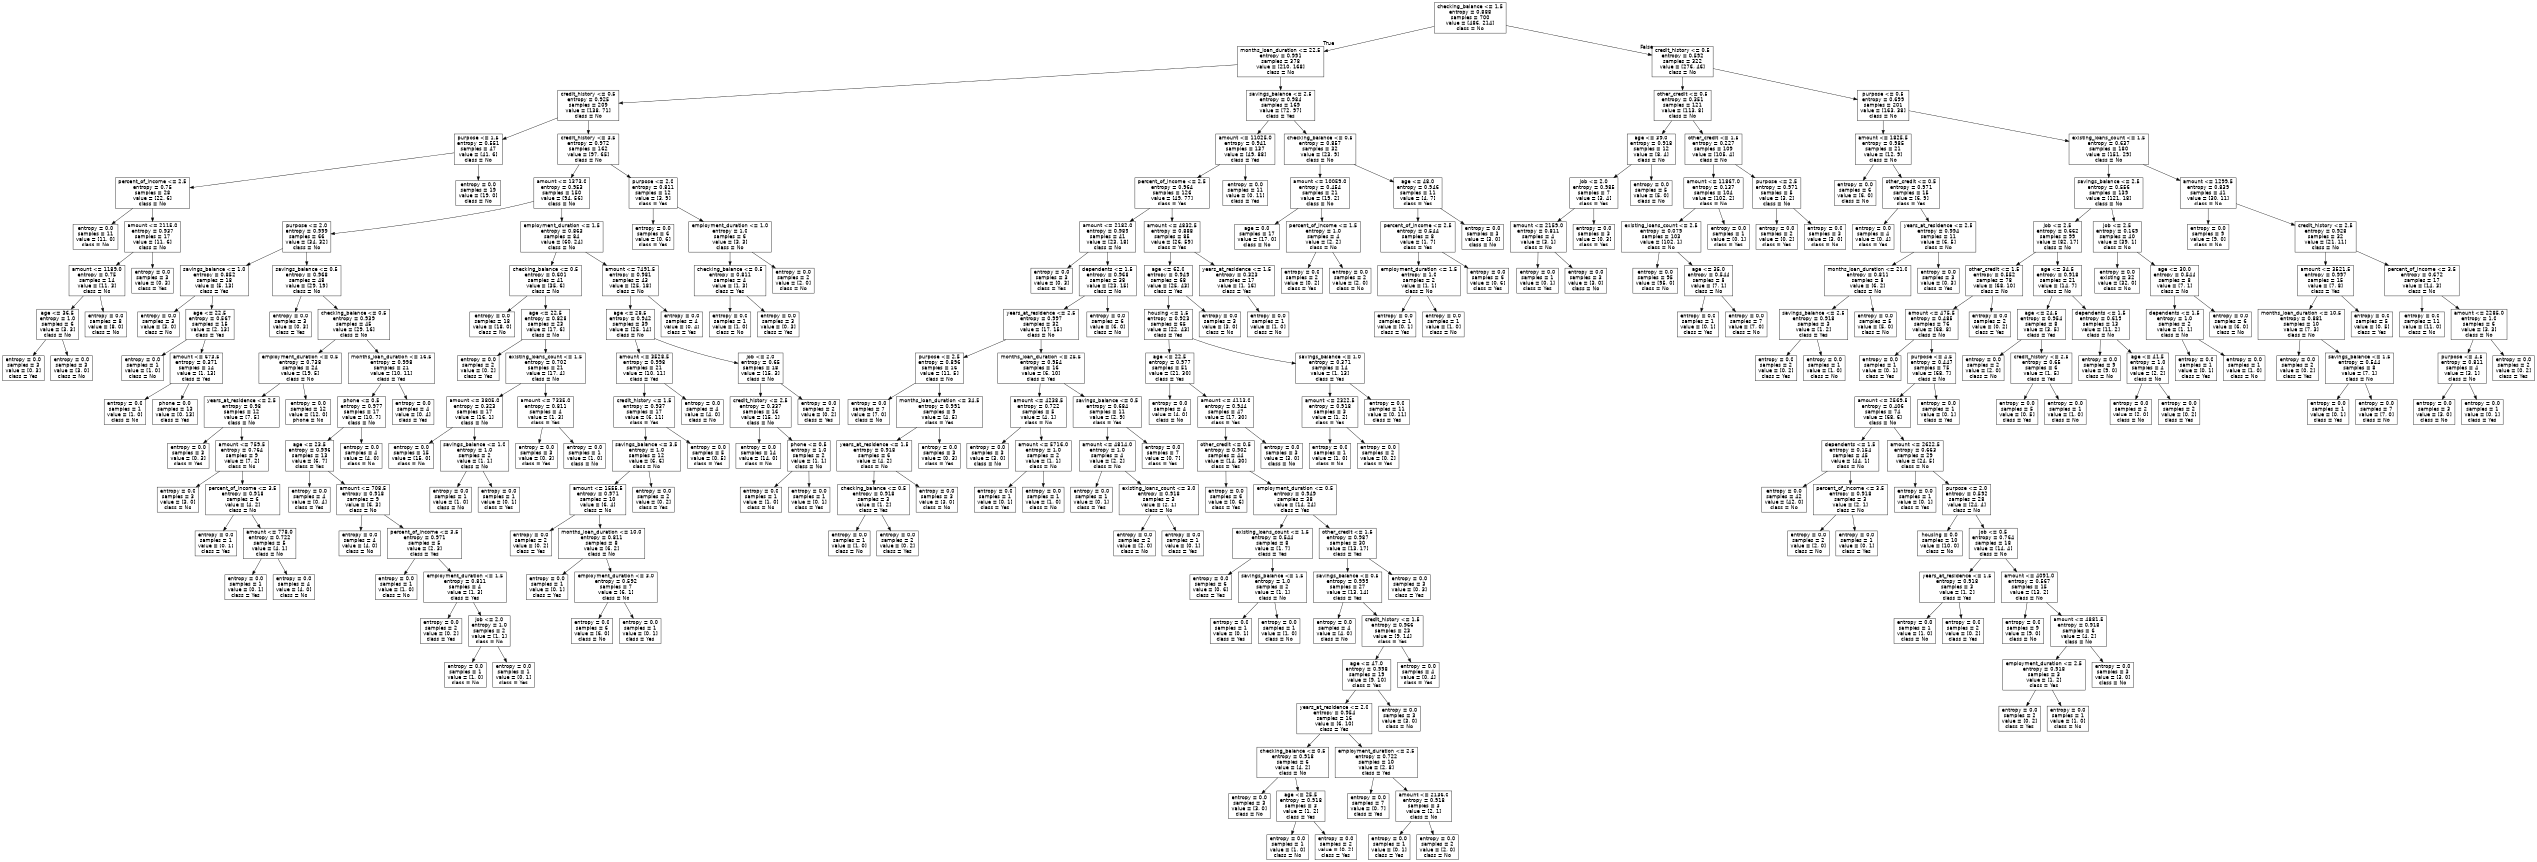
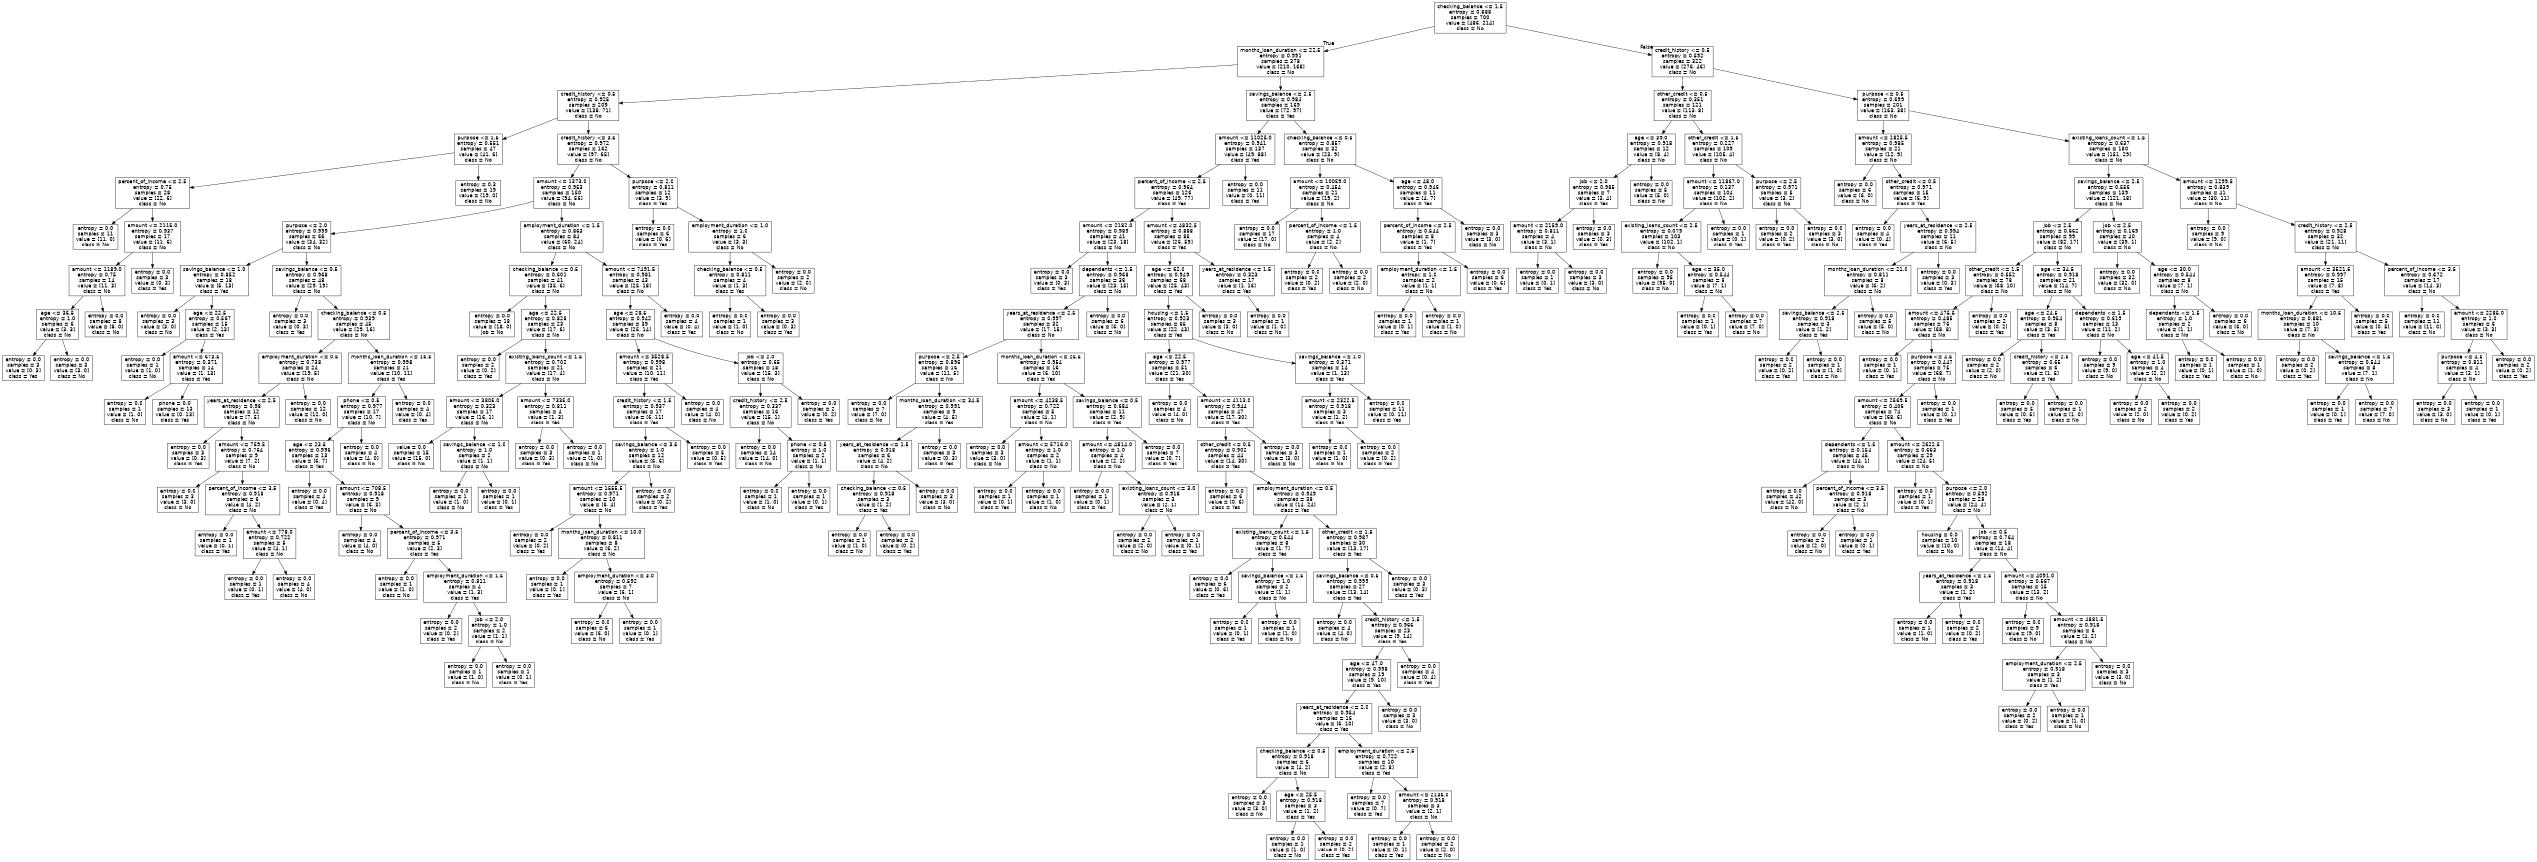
node "entropy = 0.0 samples = 19 value = [19, 0] class = No": label "entropy = 0.0 samples = 19 value = [19, 0] class = No" -> "entropy = 0.3 samples = 19 value = [19, 0] class = No"
node "age = 0.0 samples = 17 value = [17, 0] class = No": label "age = 0.0 samples = 17 value = [17, 0] class = No" -> "entropy = 0.0 samples = 17 value = [17, 0] class = No"
node "entropy = 0.0 existing = 32 value = [32, 0] class = No": label "entropy = 0.0 existing = 32 value = [32, 0] class = No" -> "entropy = 0.0 samples = 32 value = [32, 0] class = No"
node "entropy = 0.0 samples = 18 value = [18, 0] class = No": label "entropy = 0.0 samples = 18 value = [18, 0] class = No" -> "entropy = 0.0 samples = 18 value = [18, 0] job = No"
node "entropy = 0.0 samples = 12 value = [12, 0] phone = No": label "entropy = 0.0 samples = 12 value = [12, 0] phone = No" -> "entropy = 0.0 samples = 12 value = [12, 0] class = No"
node "entropy = 0.0 samples = 15 value = [15, 0] class = No": label "entropy = 0.0 samples = 15 value = [15, 0] class = No" -> "value = 0.0 samples = 15 value = [15, 0] class = No"
